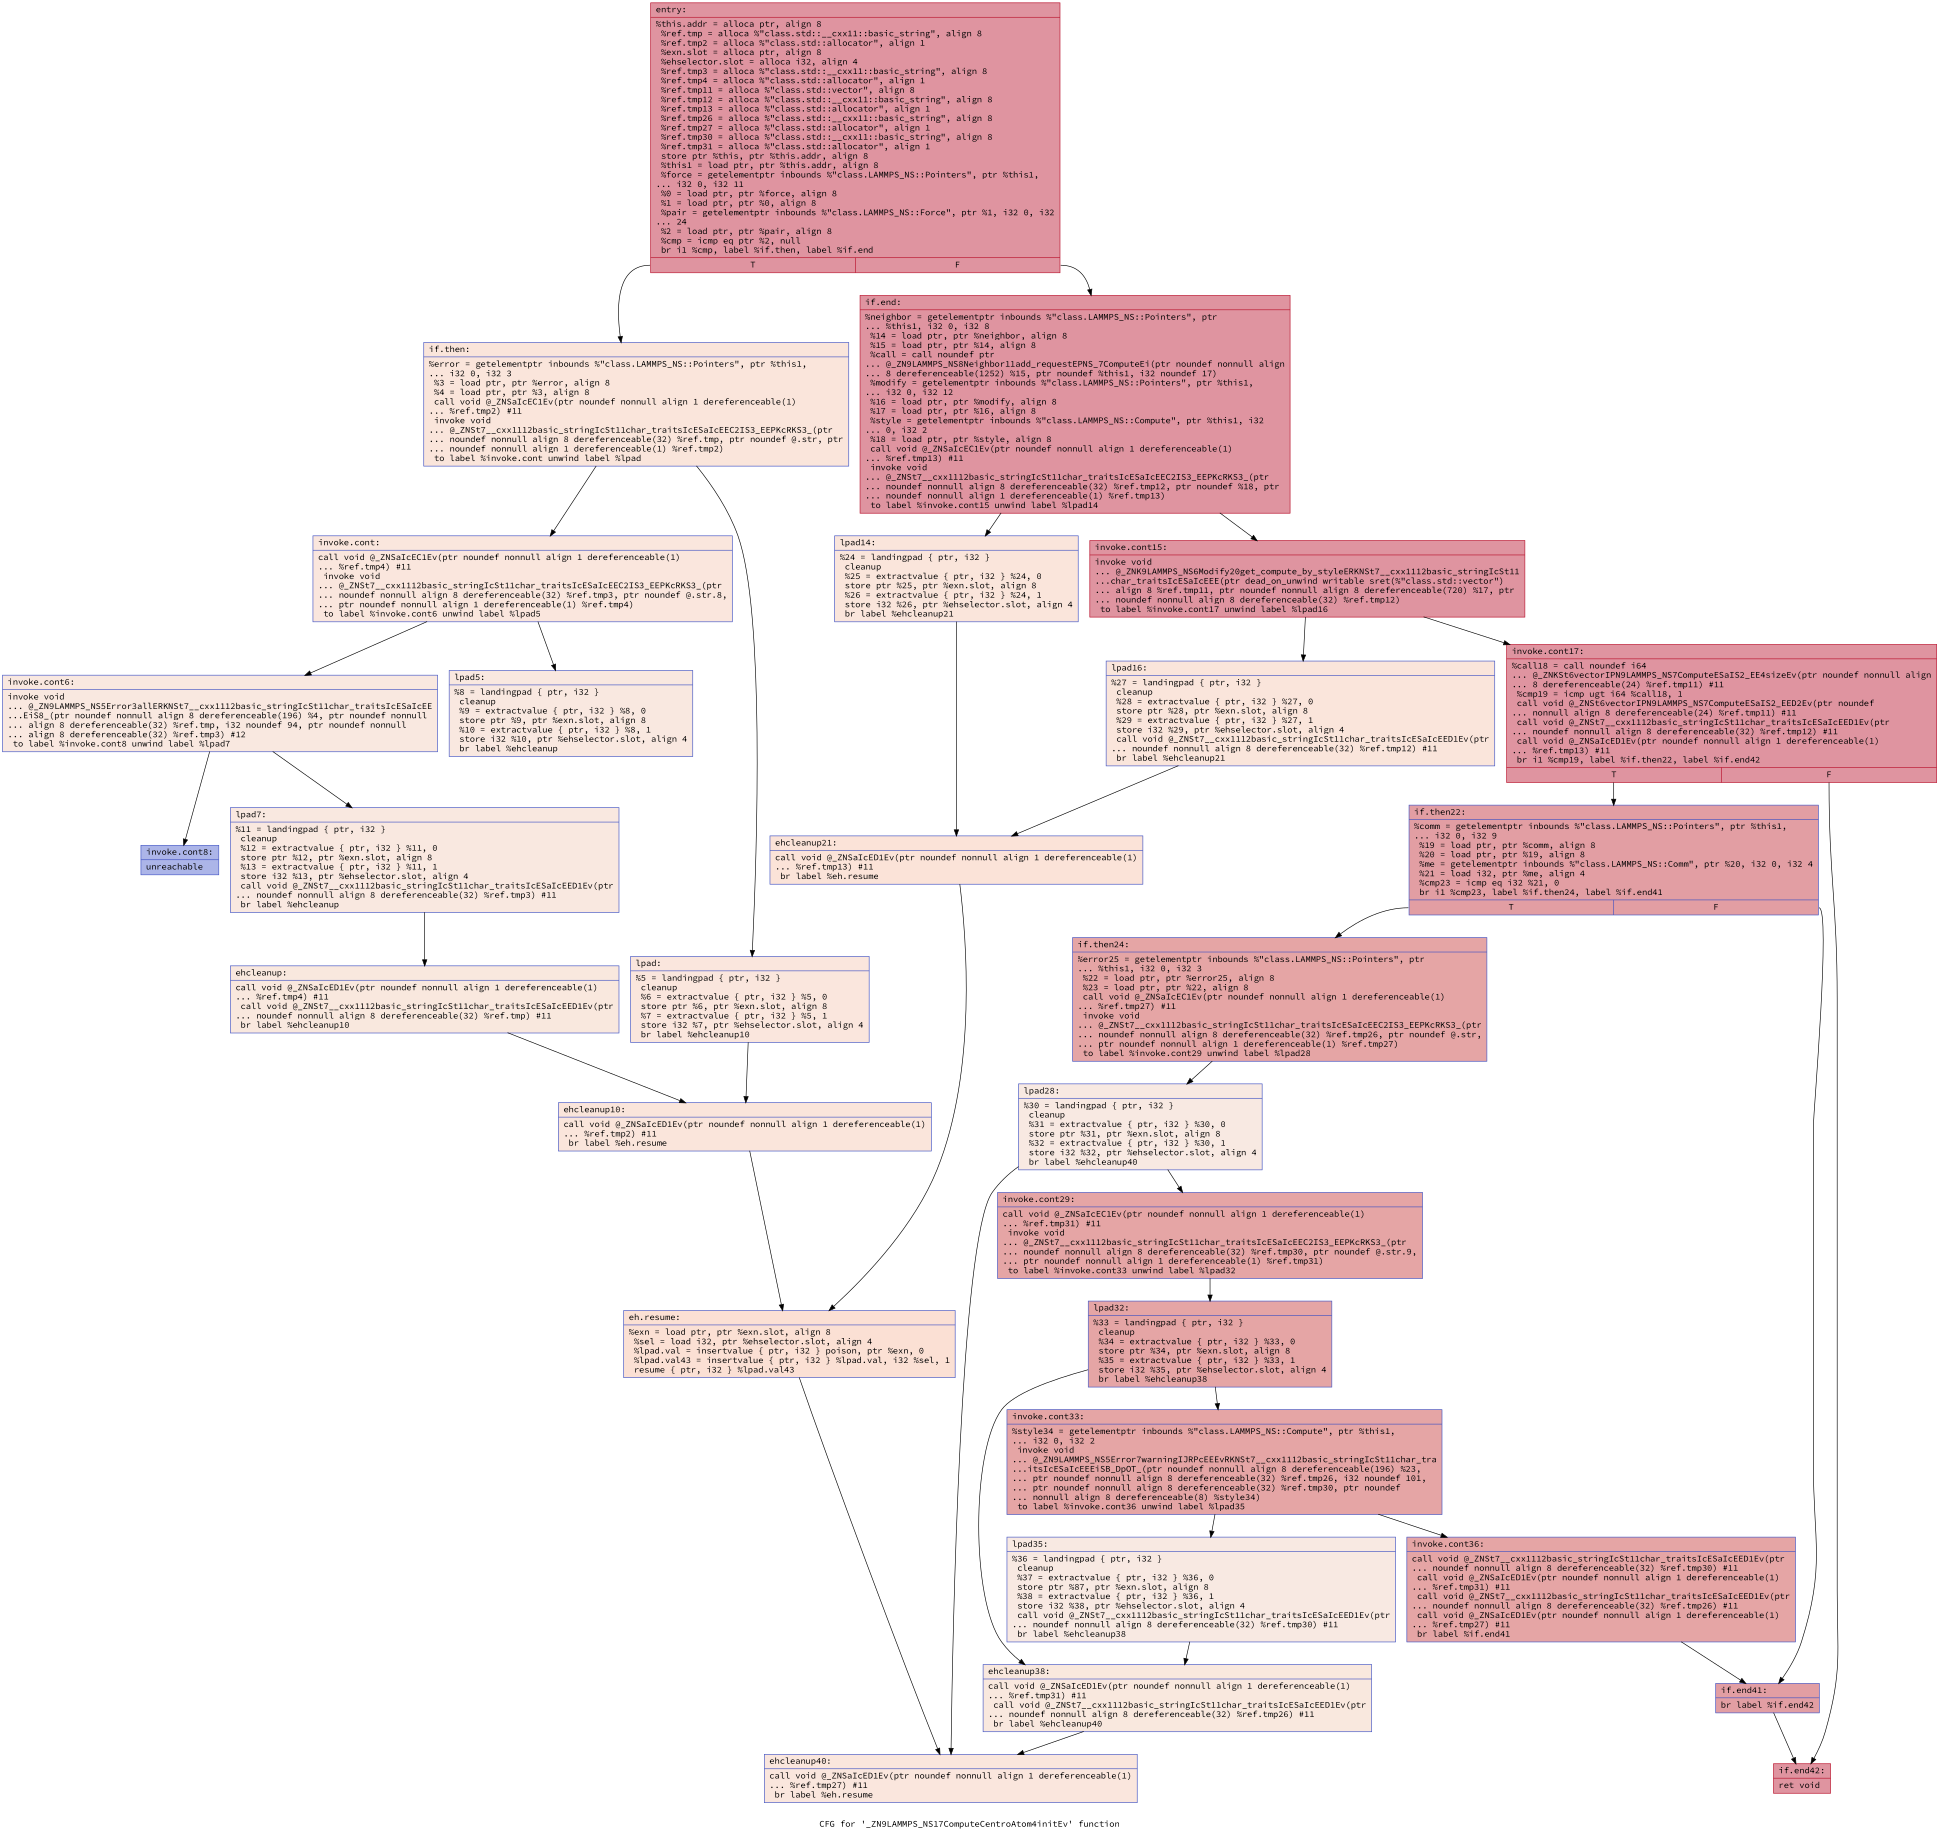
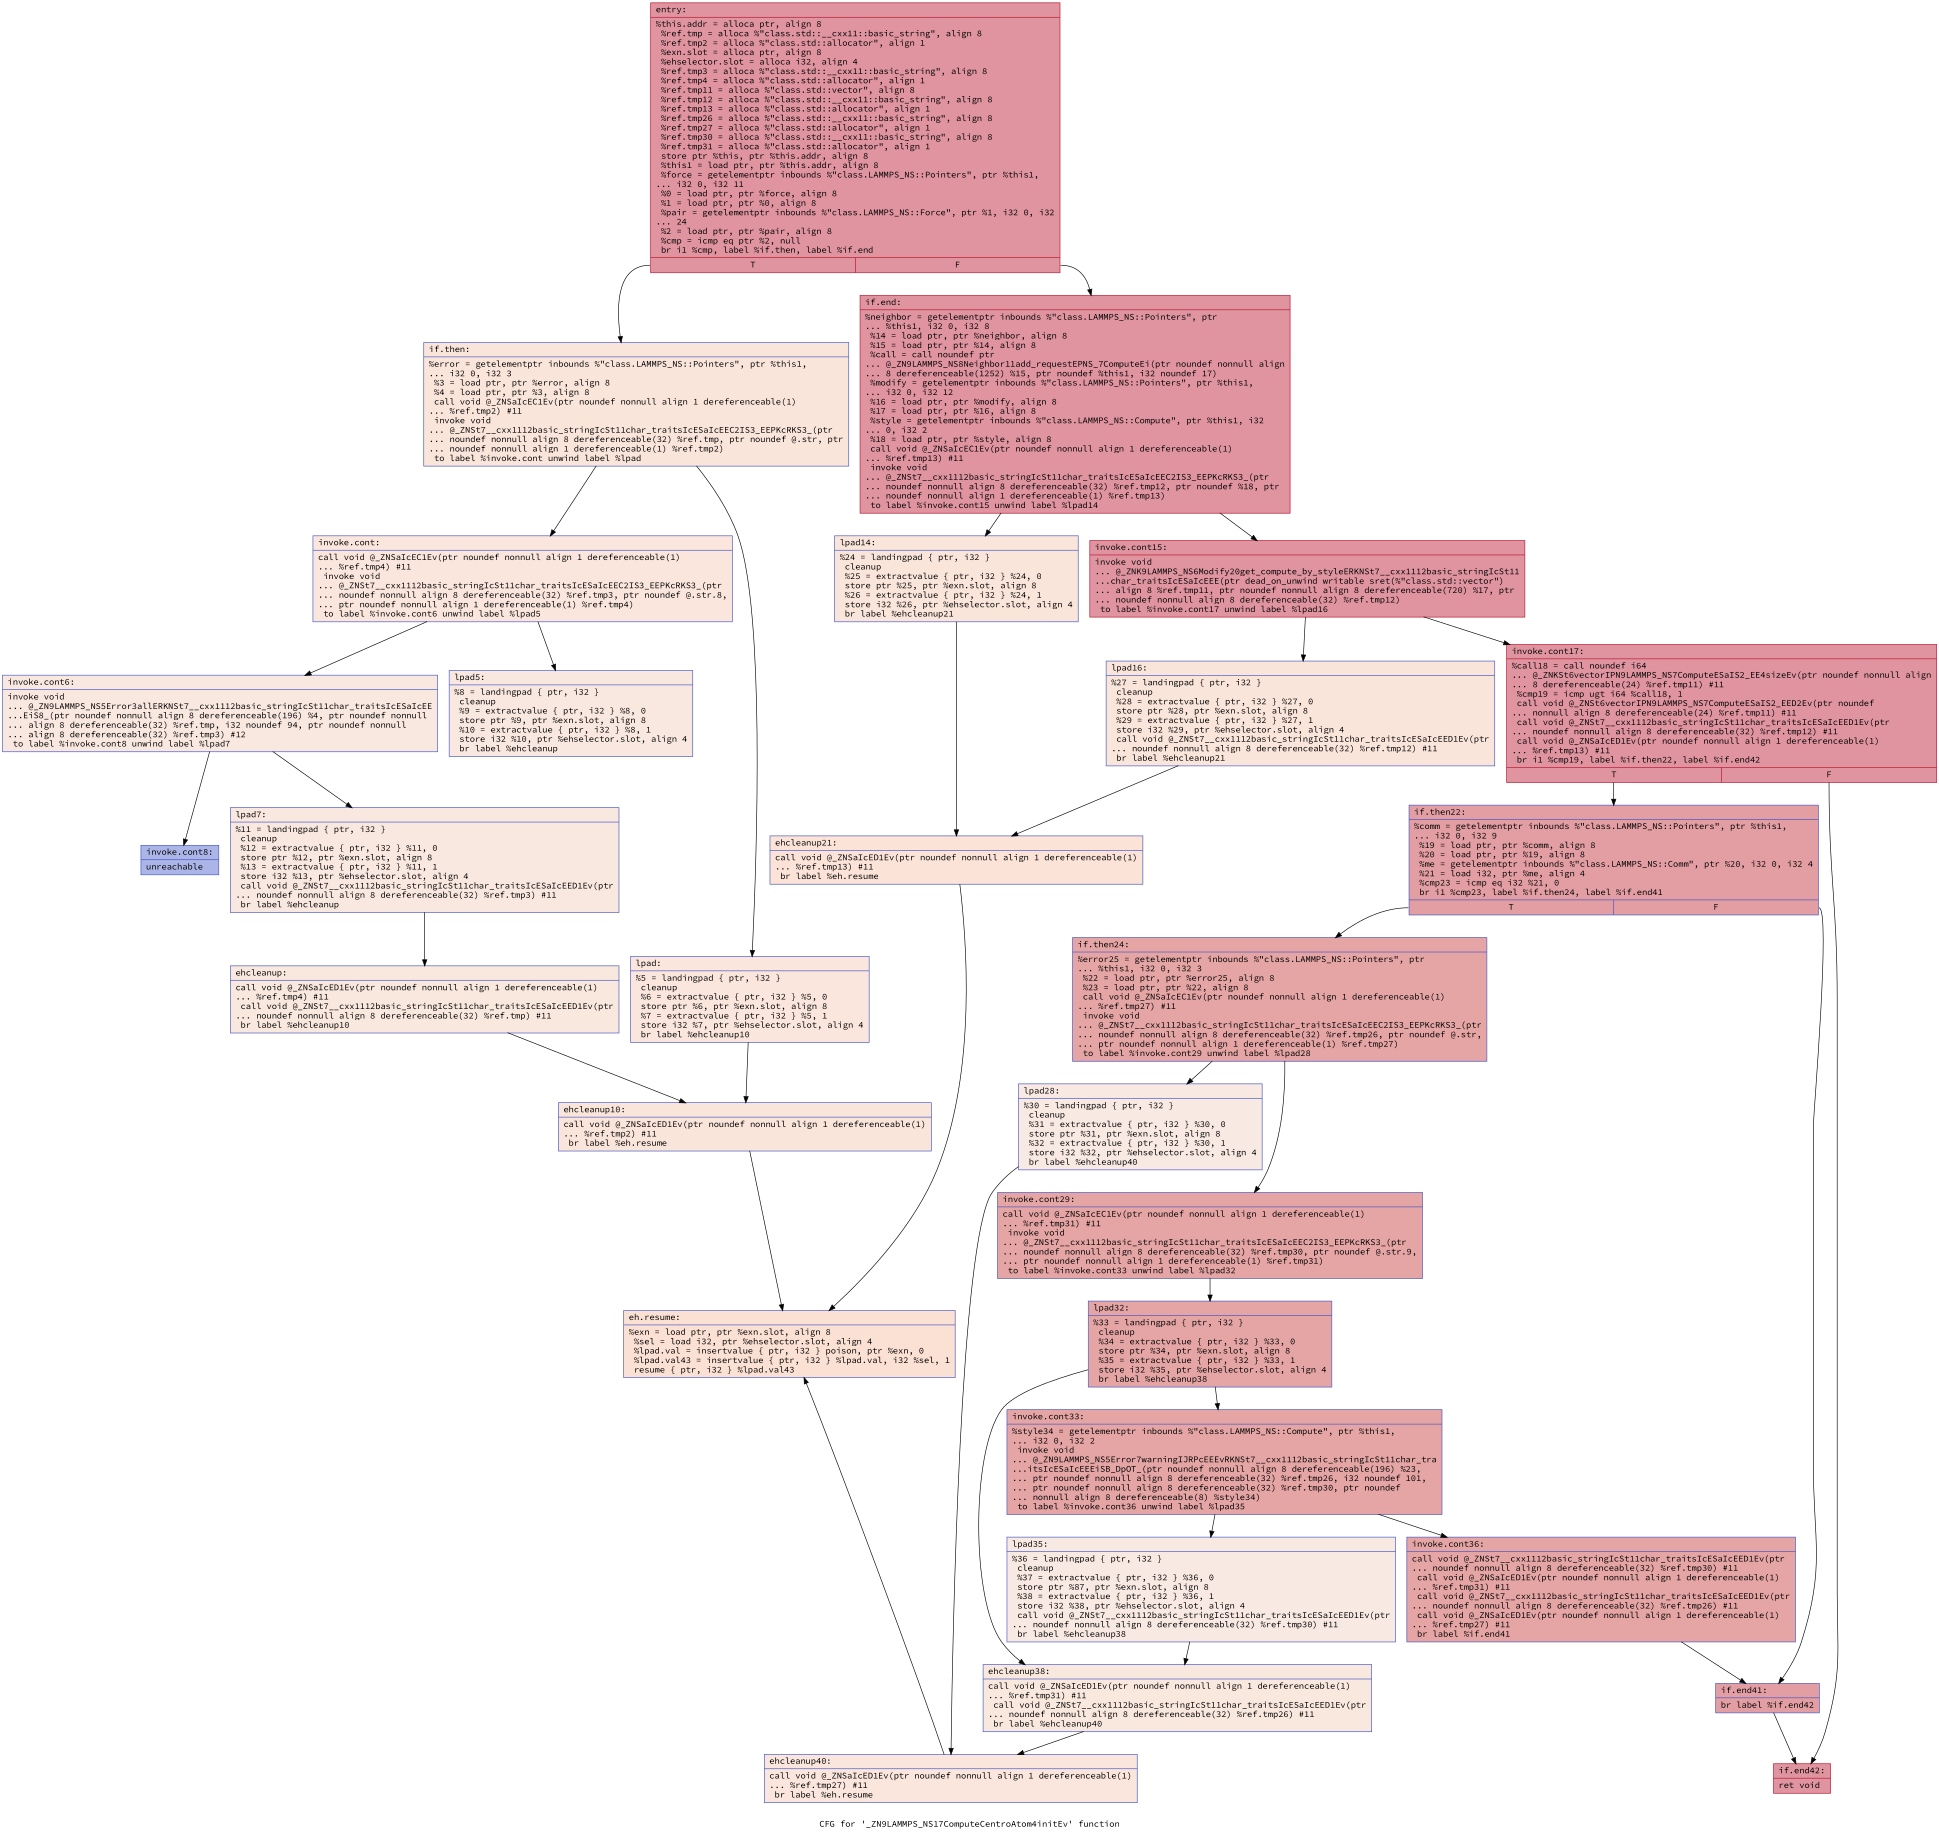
edge "lpad28:" -> "invoke.cont29:": now "if.then24:" -> "invoke.cont29:"
edge "eh.resume:" -> "ehcleanup40:": reversed
